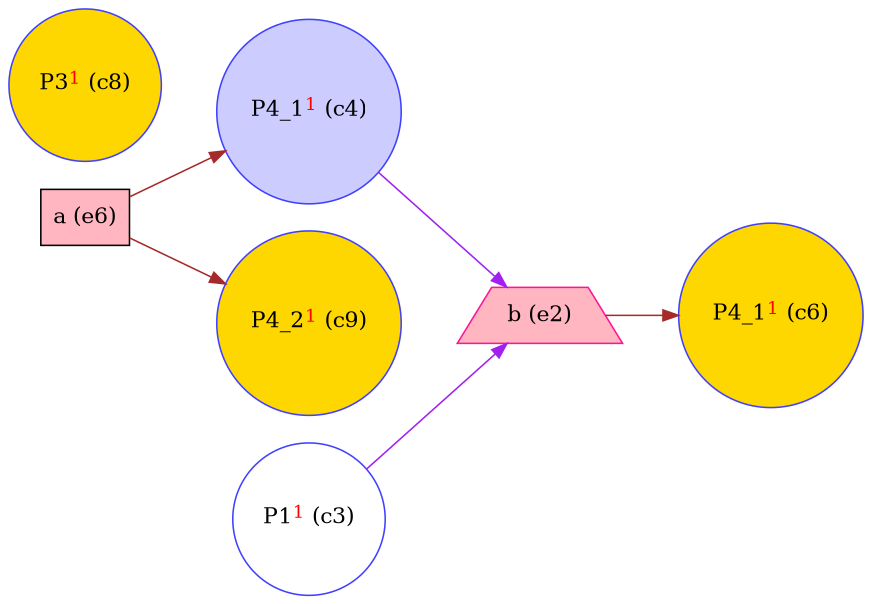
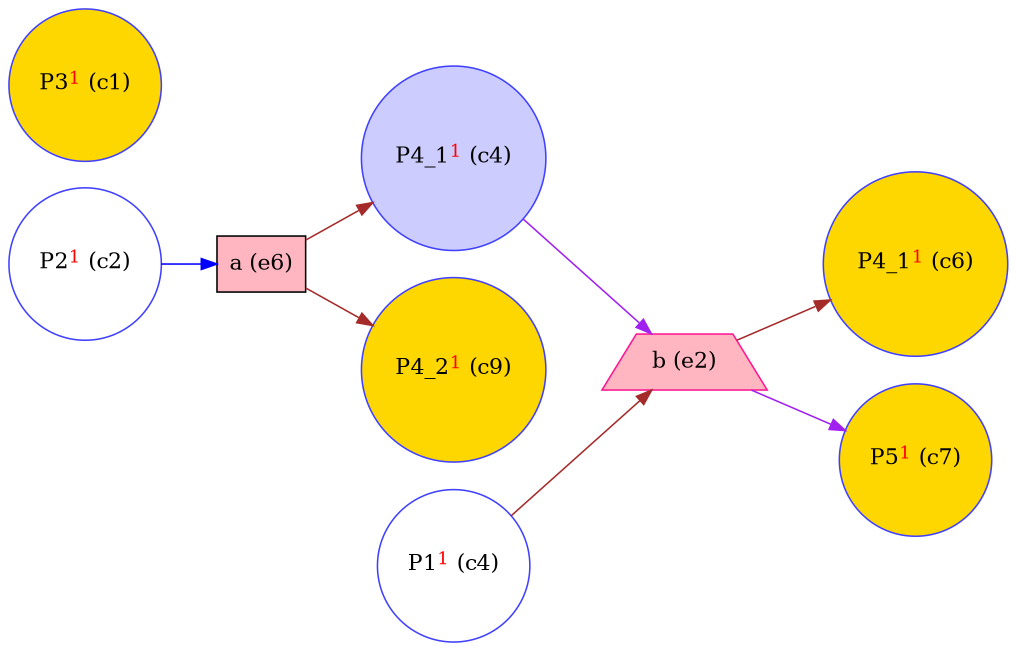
node "P3": text "(c8)" -> "(c1)"
node "P2": added
edge "P1" -> "b (e2)": color purple -> brown
node "P5": added
node "P1": text "(c3)" -> "(c4)"
